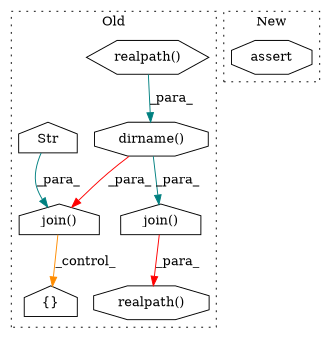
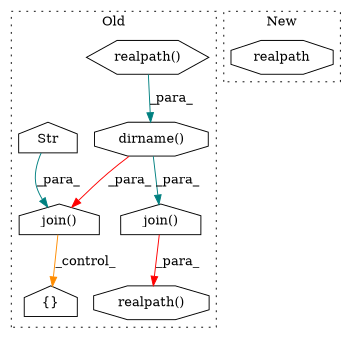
node "assert": label "assert" -> "realpath"
